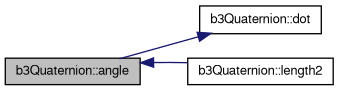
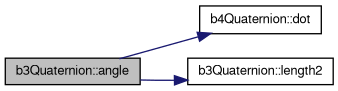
node "b3Quaternion::dot": label "b3Quaternion::dot" -> "b4Quaternion::dot"
edge "b3Quaternion::length2" -> "b3Quaternion::angle": reversed
